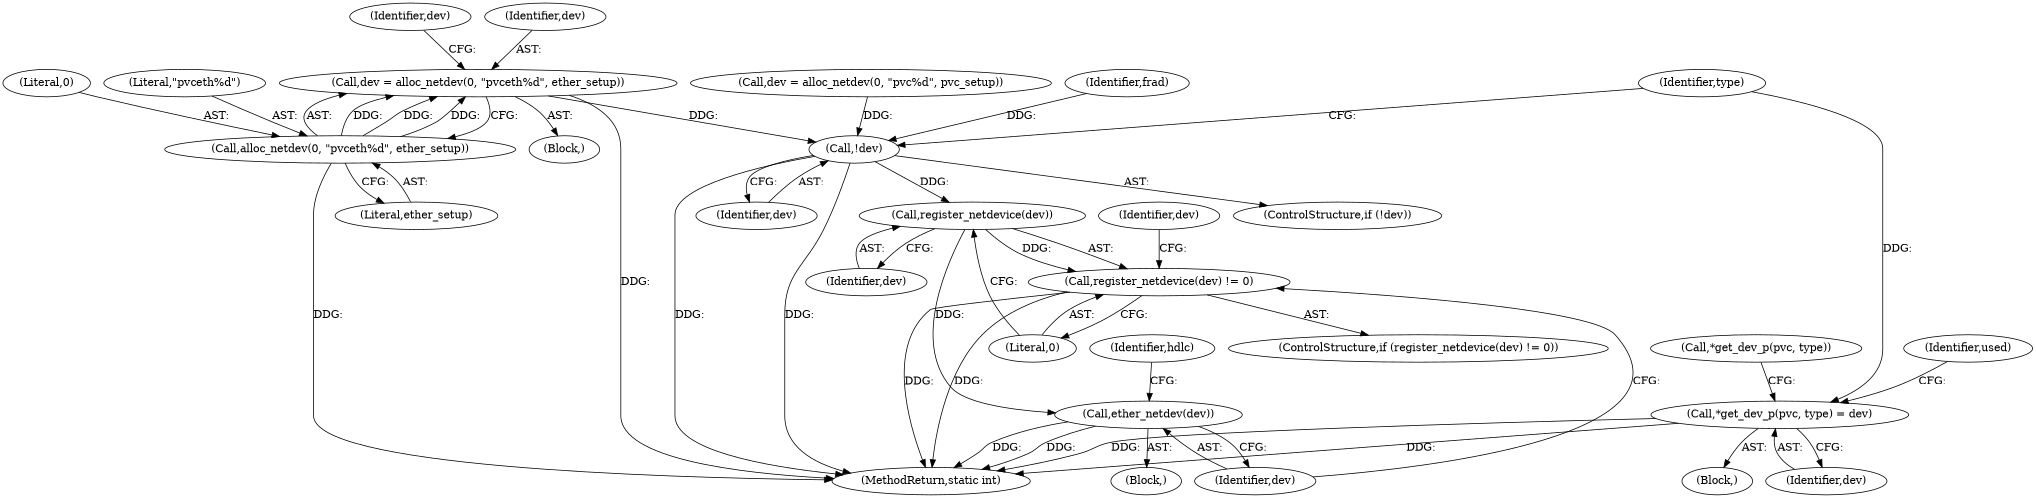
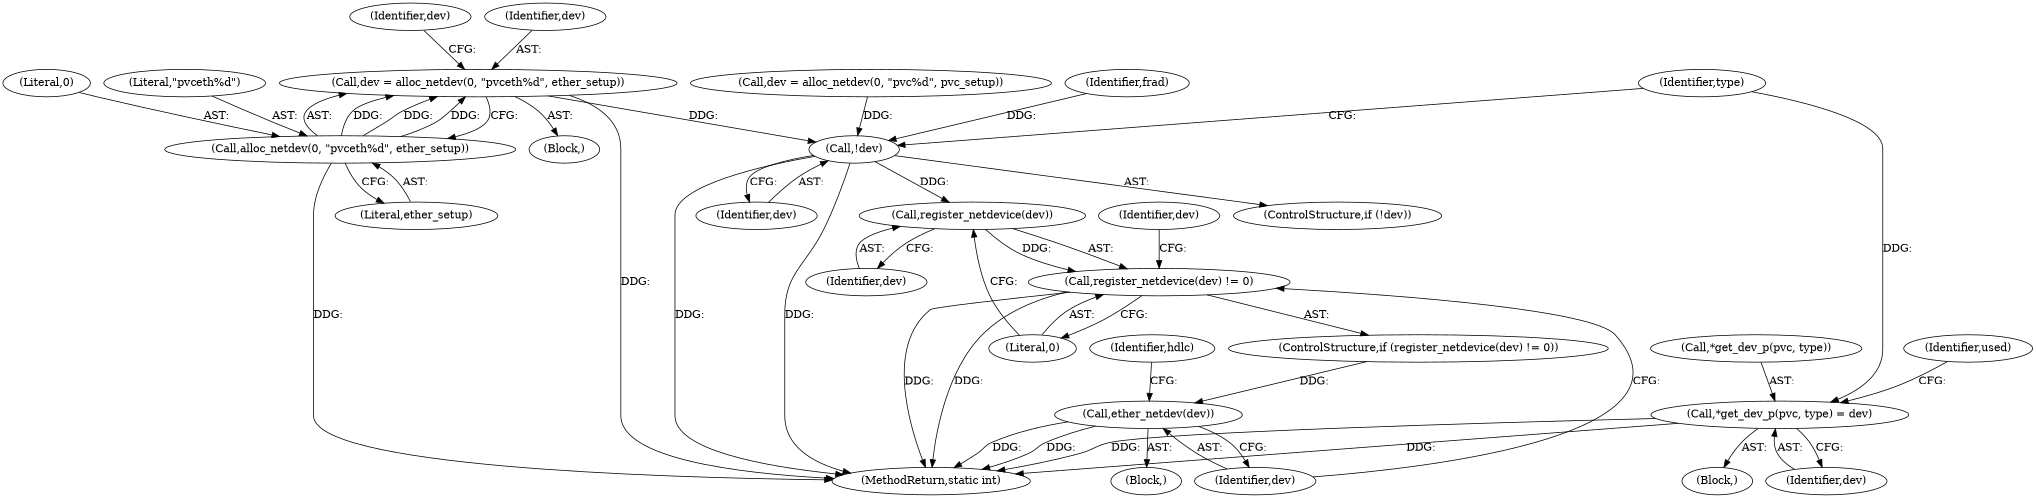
edge "(Call,register_netdevice(dev))" -> "(Call,ether_netdev(dev))": now "(ControlStructure,if (register_netdevice(dev) != 0))" -> "(Call,ether_netdev(dev))"
edge "(Call,*get_dev_p(pvc, type))" -> "(Call,*get_dev_p(pvc, type) = dev)": label "CFG: " -> "AST: "
